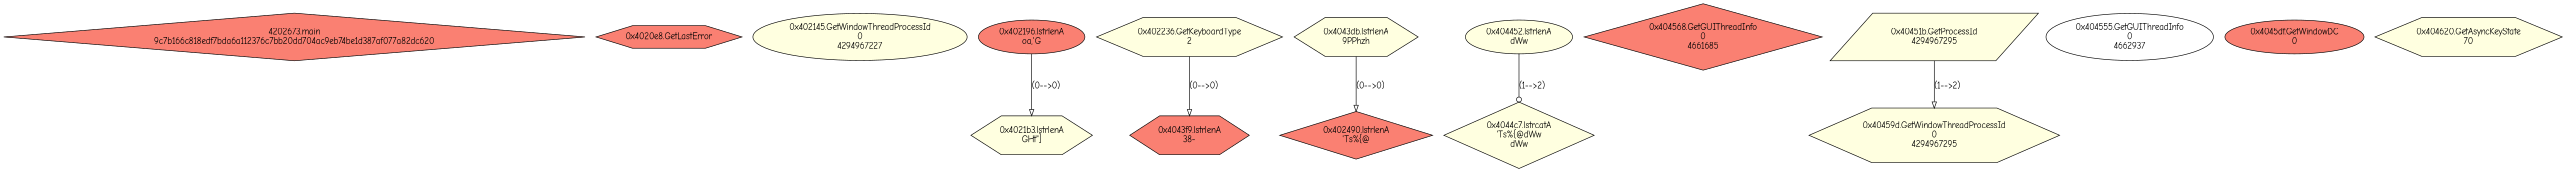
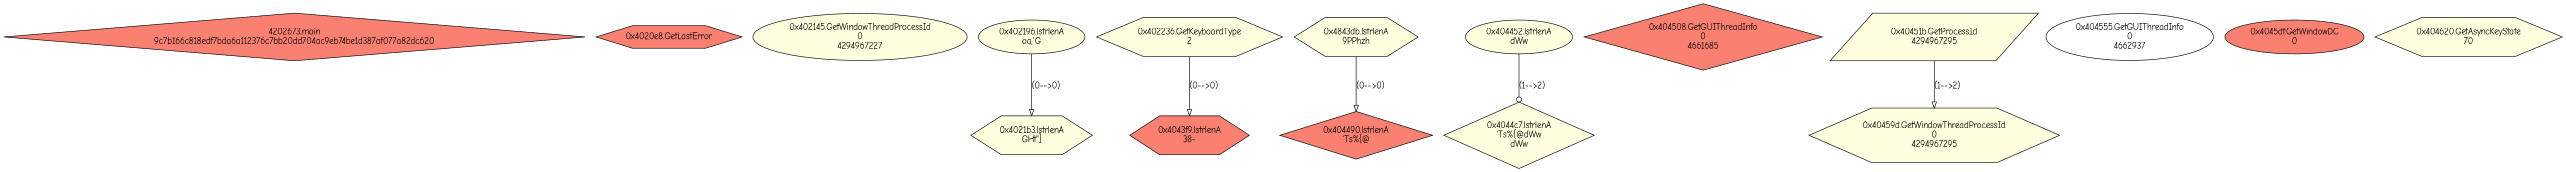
node "0x402196.lstrlenA oa,'G": fillcolor salmon -> lightyellow
node "0x4043db.lstrlenA 9PPhzh": label "0x4043db.lstrlenA 9PPhzh" -> "0x4843db.lstrlenA 9PPhzh"
node "0x404568.GetGUIThreadInfo 0 4661685": label "0x404568.GetGUIThreadInfo 0 4661685" -> "0x404508.GetGUIThreadInfo 0 4661685"
node "0x402490.lstrlenA 'Ts%{@": label "0x402490.lstrlenA 'Ts%{@" -> "0x404490.lstrlenA 'Ts%{@"
node "0x4044c7.lstrcatA 'Ts%{@dWw dWw": label "0x4044c7.lstrcatA 'Ts%{@dWw dWw" -> "0x4044c7.lstrlenA 'Ts%{@dWw dWw"
